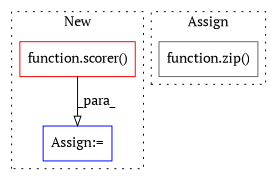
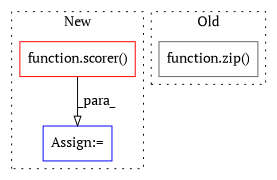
cluster "Assign": label "Assign" -> "Old"
